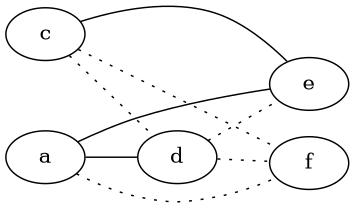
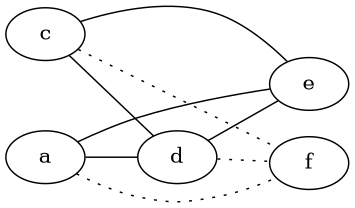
edge "c" -- "d": style dotted -> solid
edge "e" -- "d": style dotted -> solid
